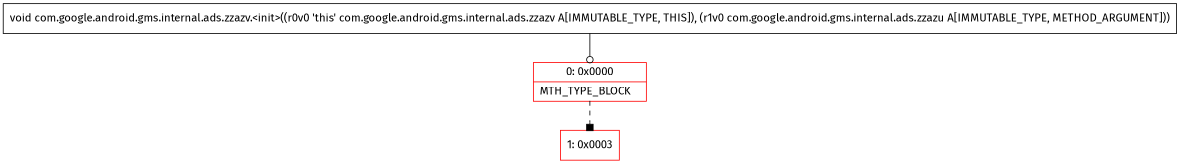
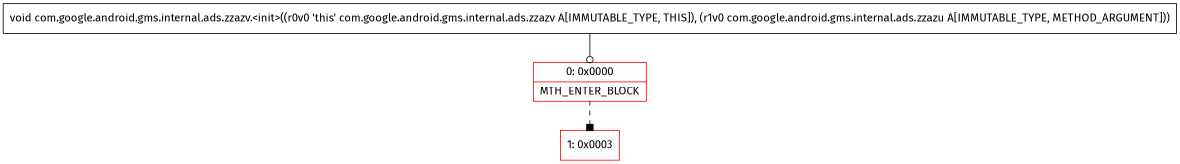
node "0: 0x0000": text "MTH_TYPE_BLOCK" -> "MTH_ENTER_BLOCK"
